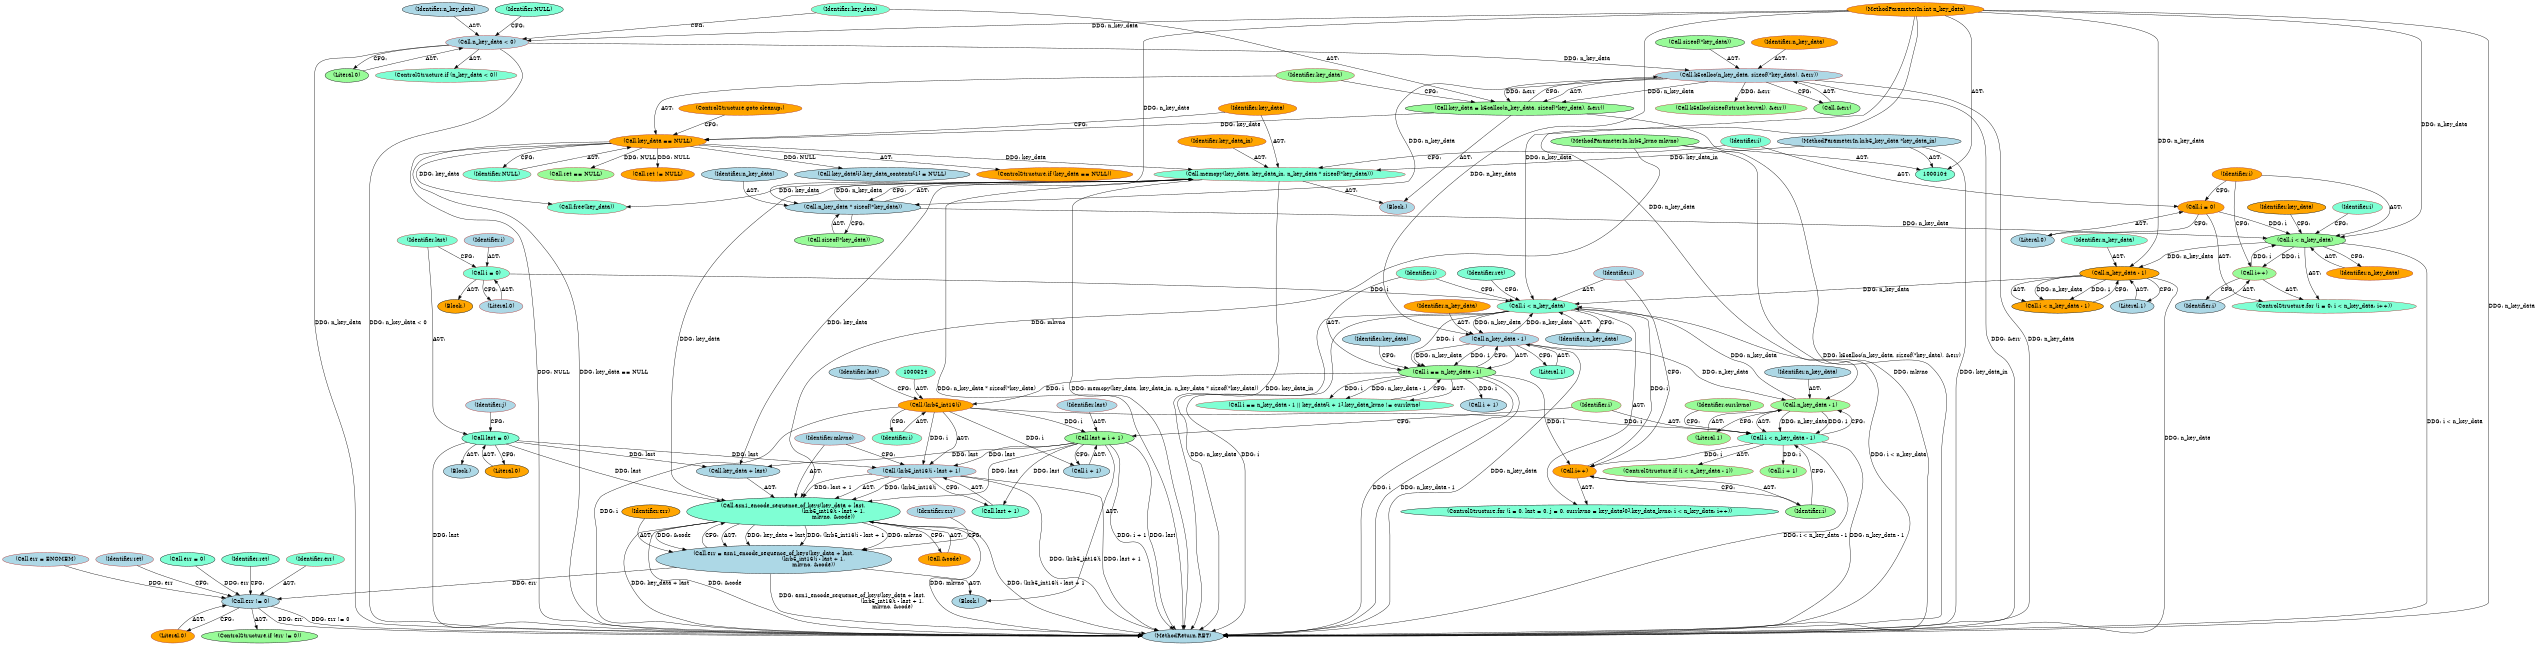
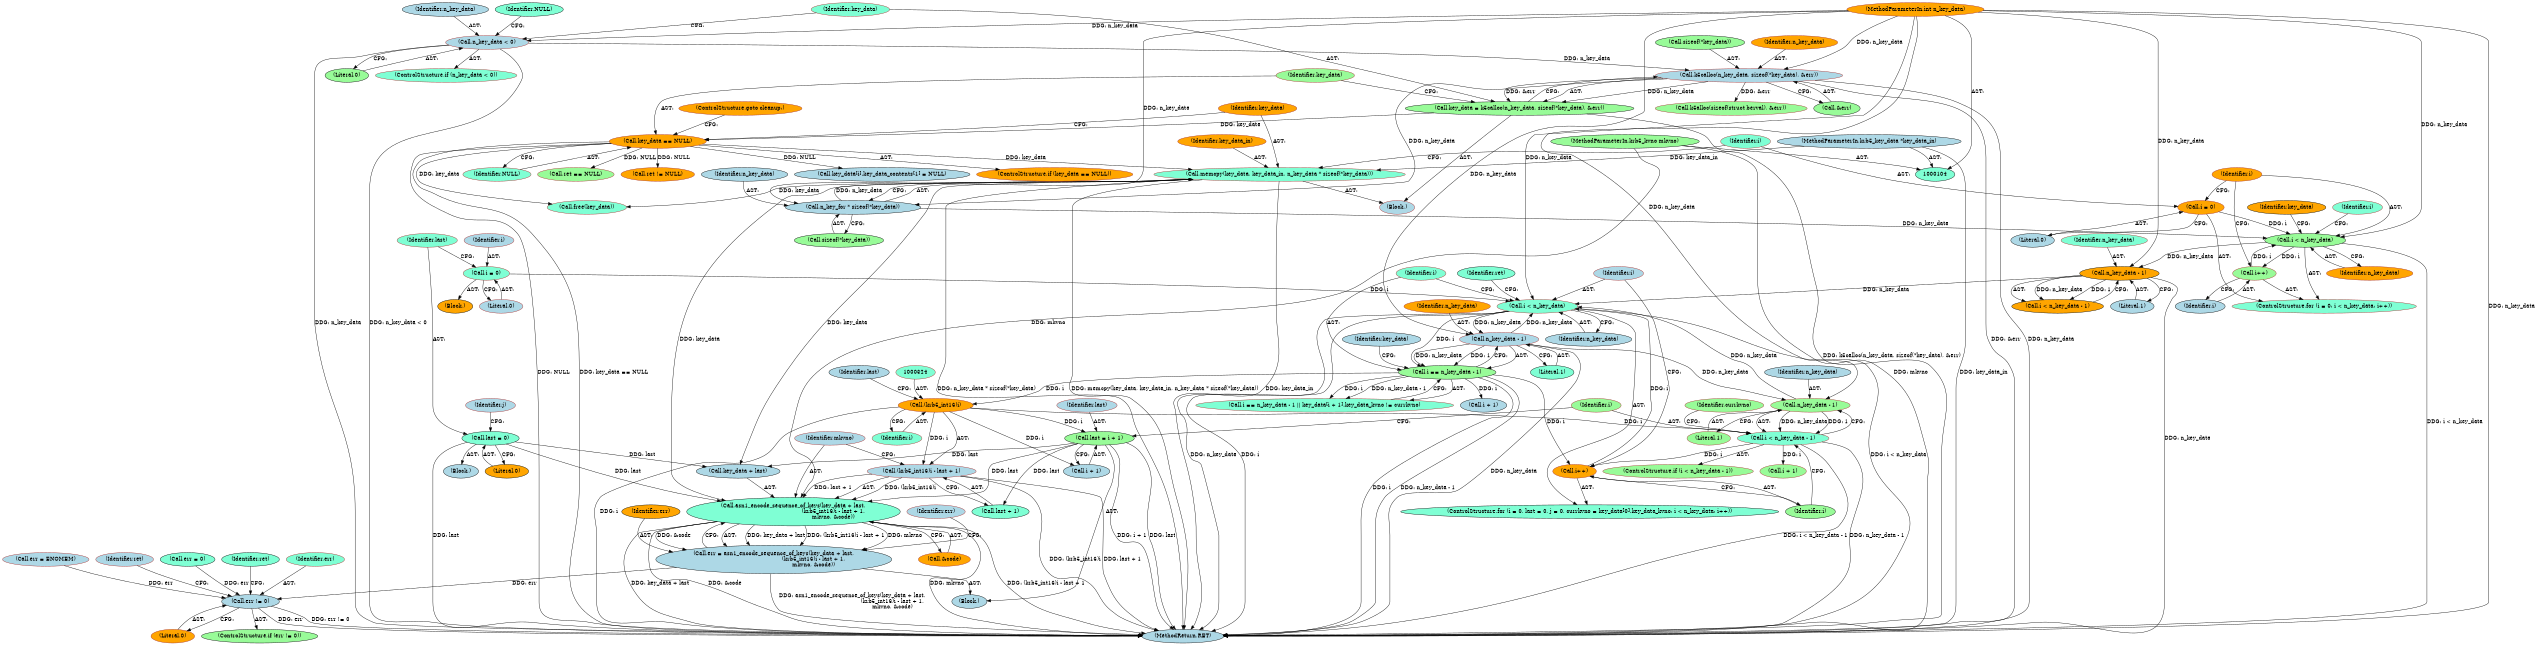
edge "(MethodParameterIn,int n_key_data)" -> "(Call,k5calloc(n_key_data, sizeof(*key_data), &err))": added, label "DDG: n_key_data"
node "(Call,n_key_data * sizeof(*key_data))": label "(Call,n_key_data * sizeof(*key_data))" -> "(Call,n_key_for * sizeof(*key_data))"
edge "(Call,last = i + 1)" -> "(Call,(krb5_int16)i - last + 1)": removed, label "DDG: last"
edge "(Call,last = 0)" -> "(Call,(krb5_int16)i - last + 1)": removed, label "DDG: last"
